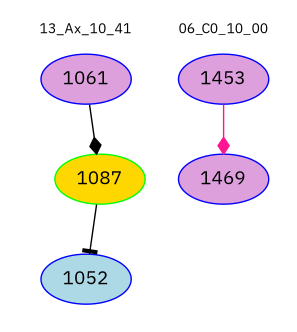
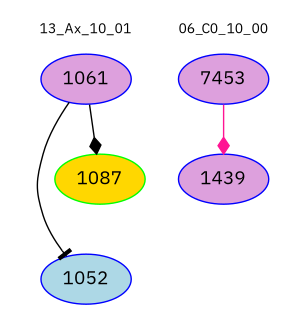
cluster "13_Ax_10_41": label "13_Ax_10_41" -> "13_Ax_10_01"
node "1453": label "1453" -> "7453"
node "1469": label "1469" -> "1439"
edge "1087" -> "1052": now "1061" -> "1052"
